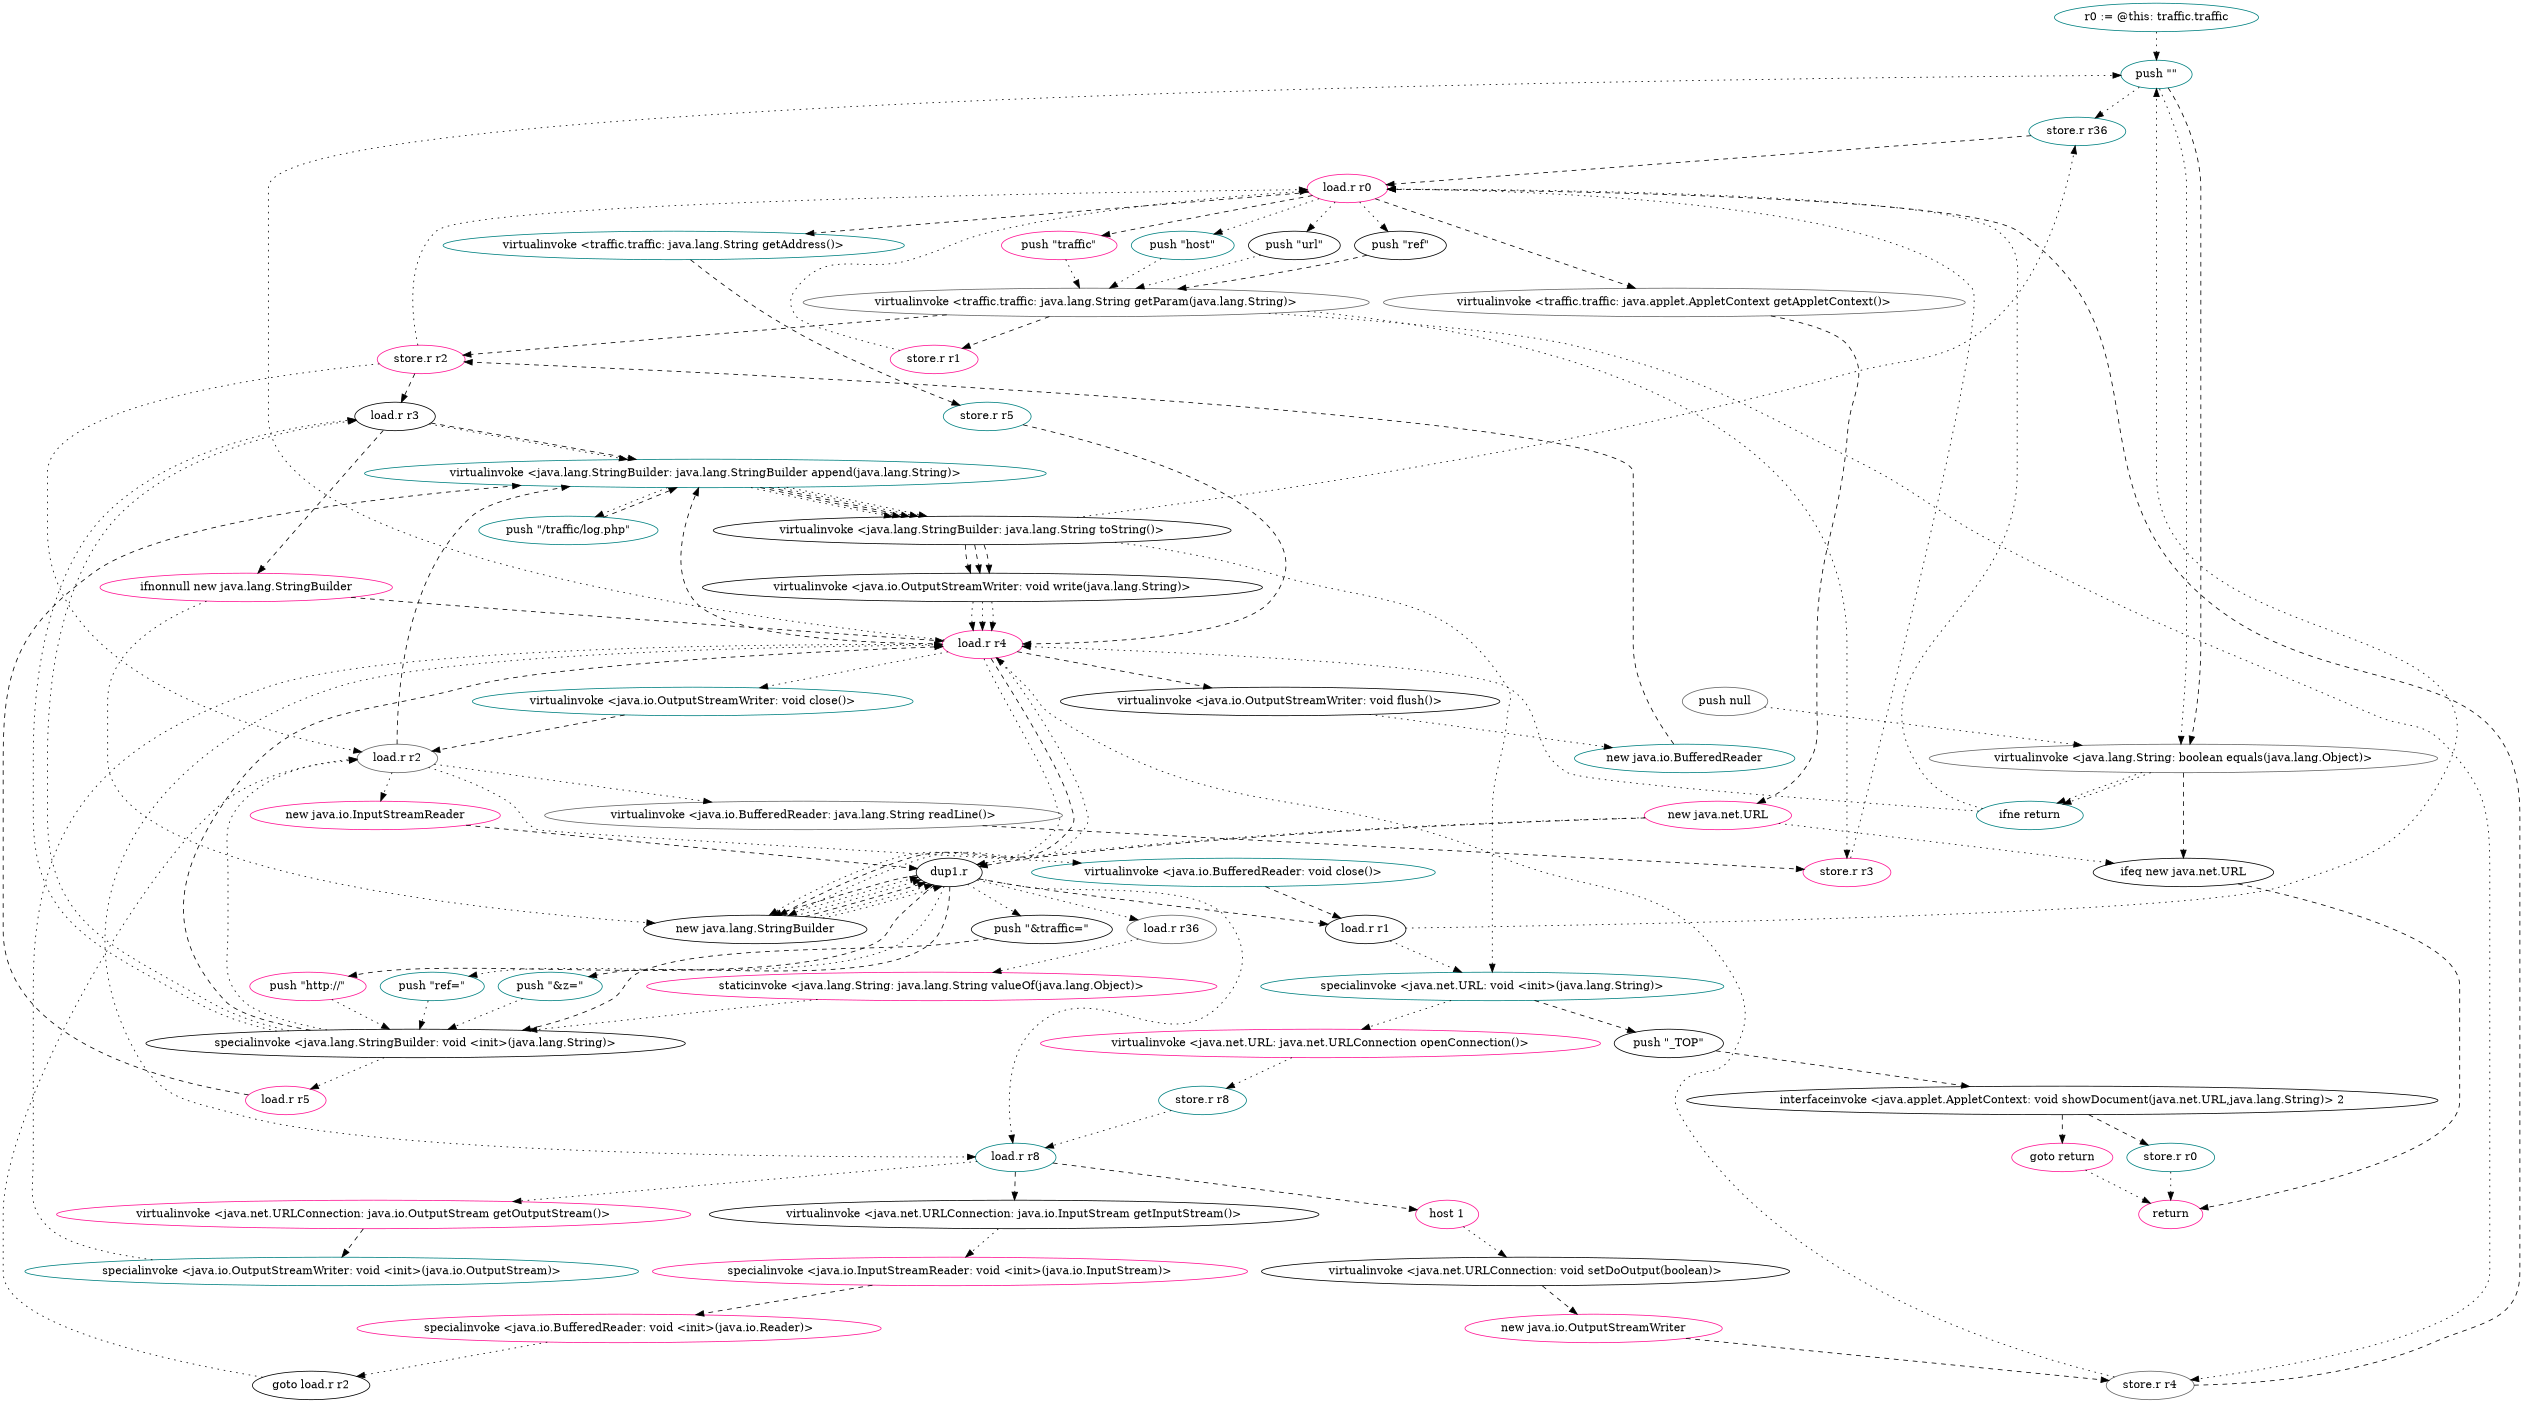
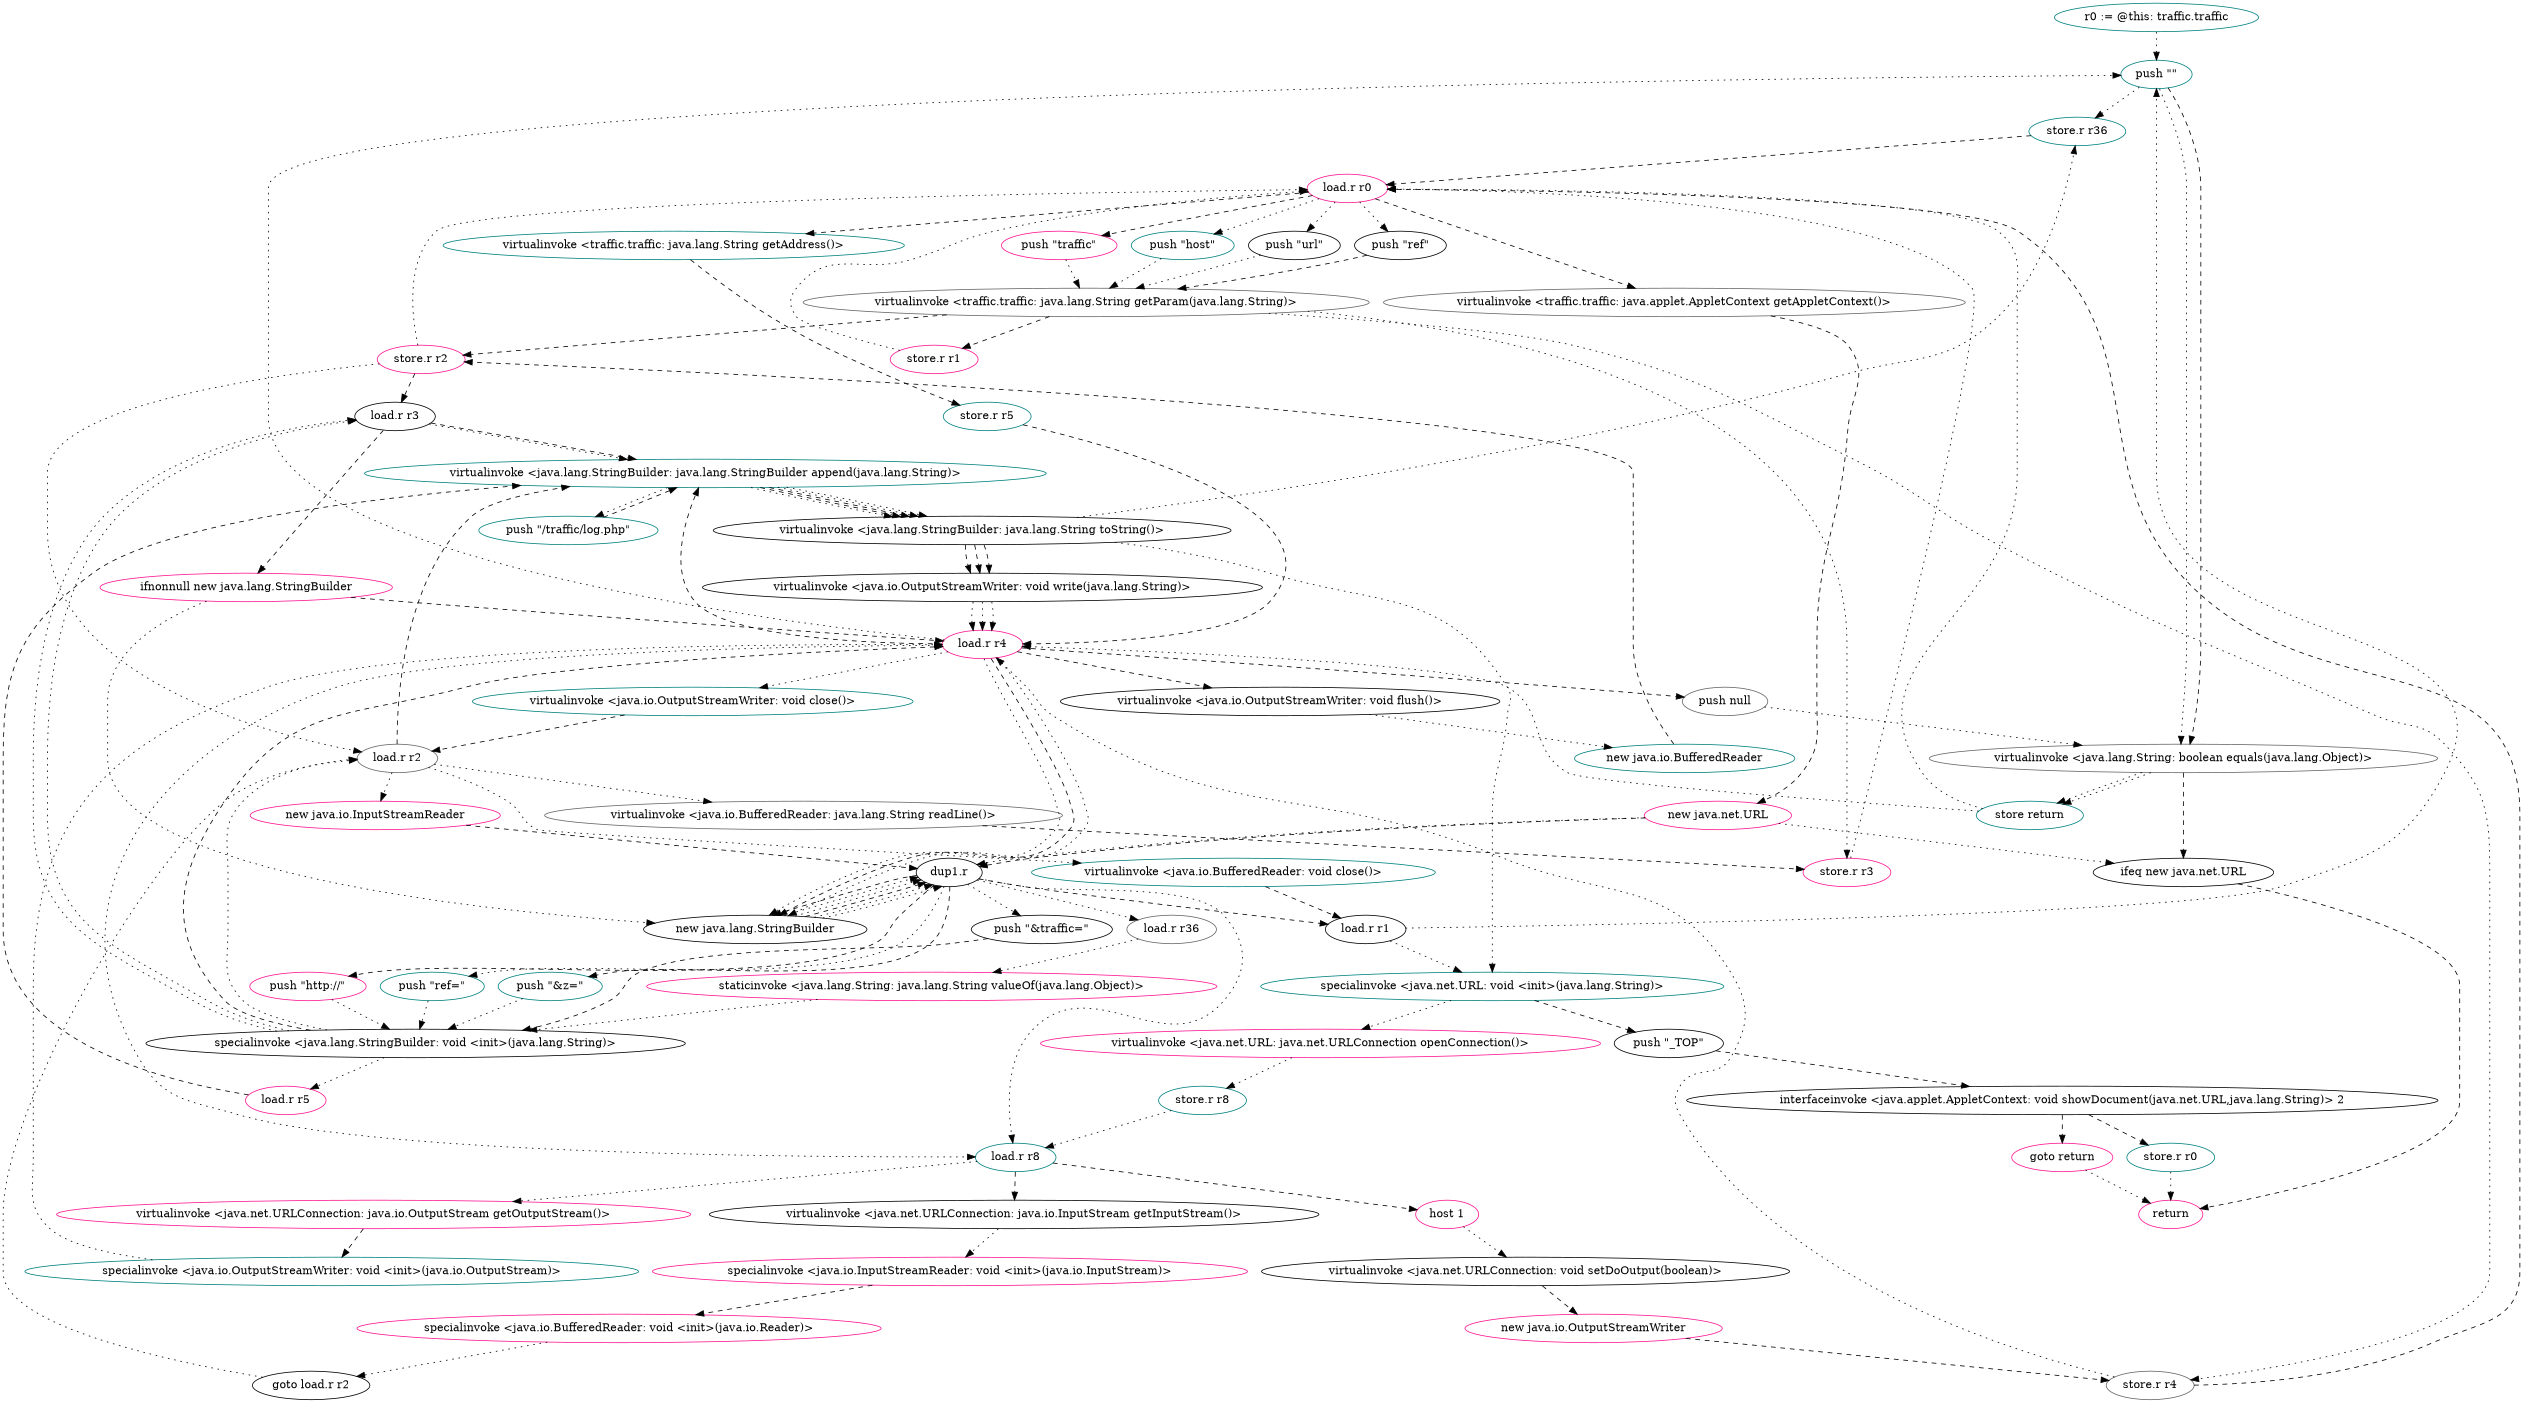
edge "load.r r4" -> "push null": added
node "ifne return": label "ifne return" -> "store return"
